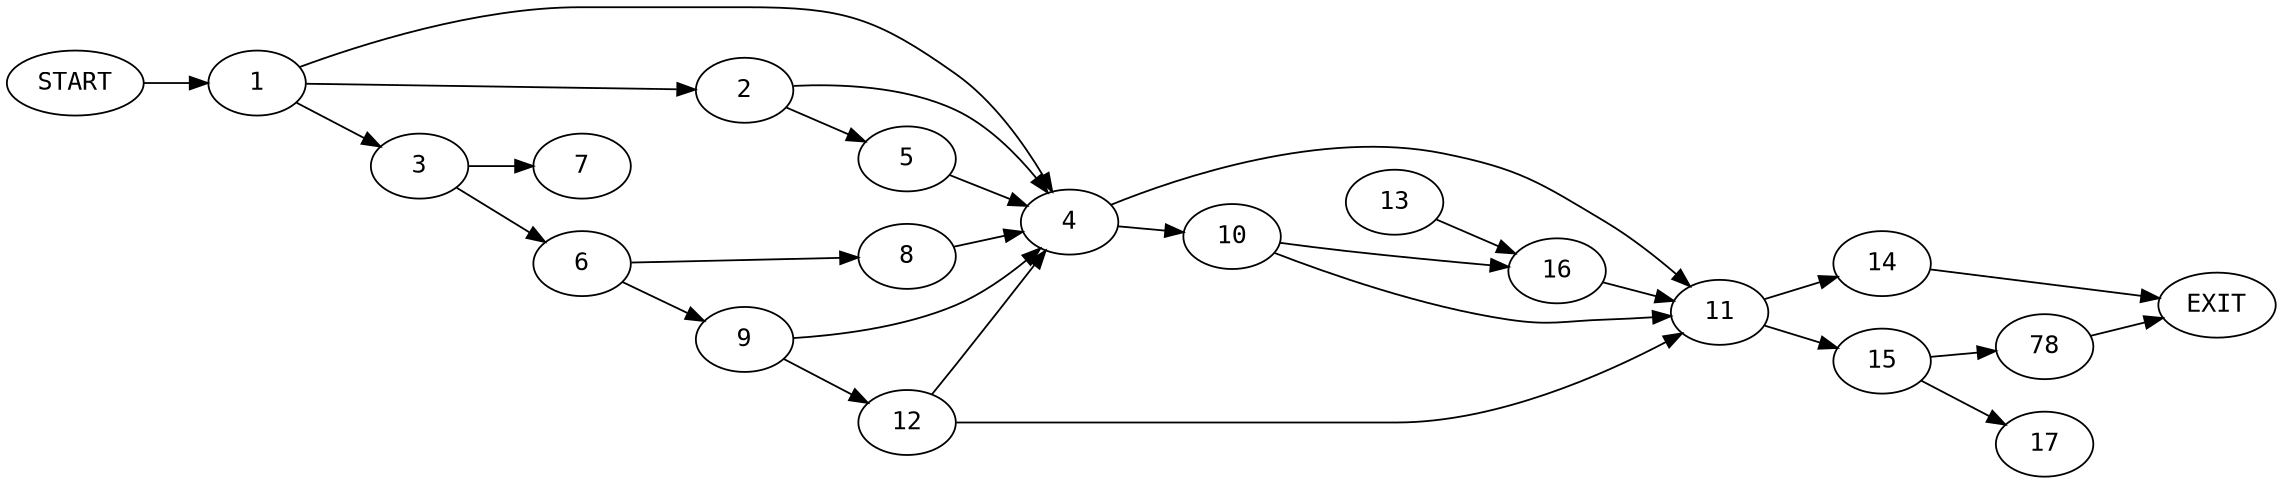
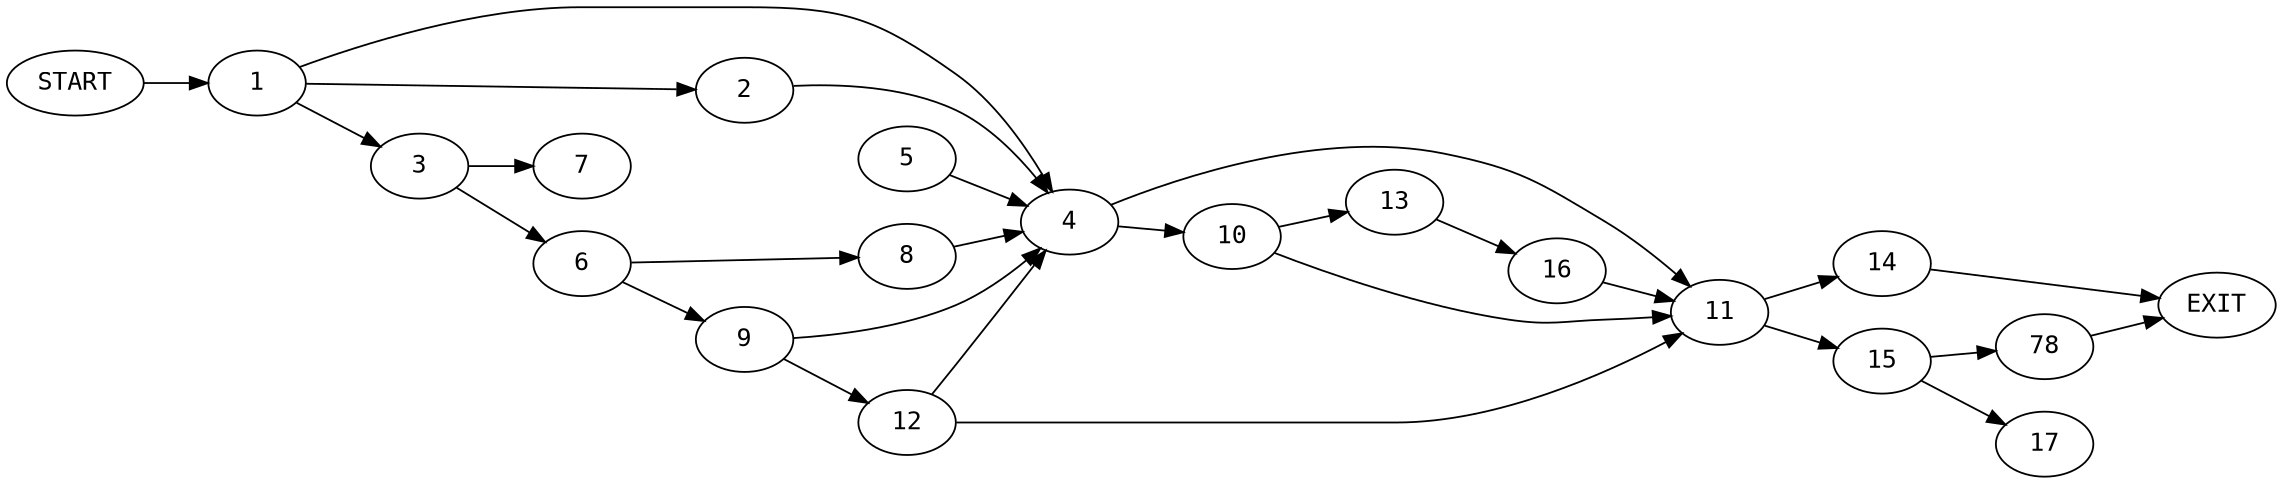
edge "2" -> "5": removed
edge "10" -> "16": now "10" -> "13"
